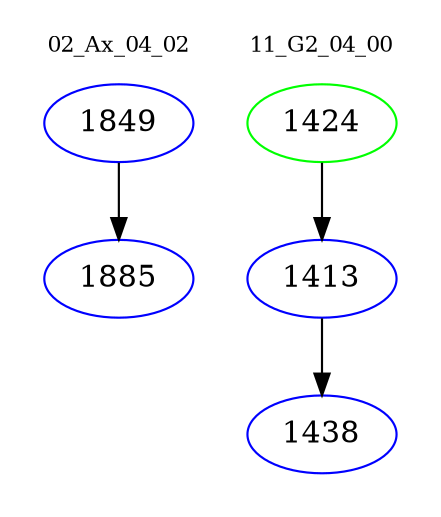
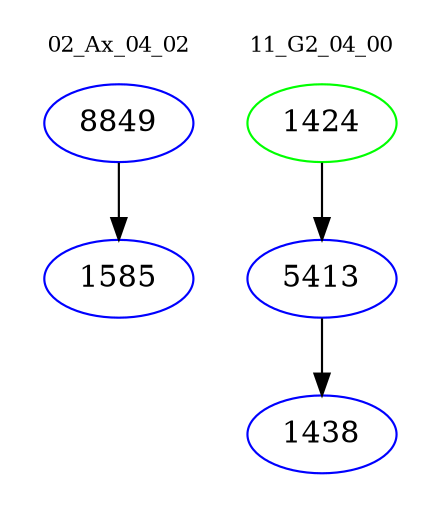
node "1849": label "1849" -> "8849"
node "1885": label "1885" -> "1585"
node "1413": label "1413" -> "5413"
